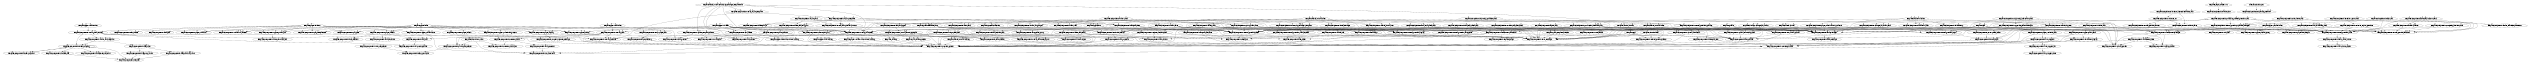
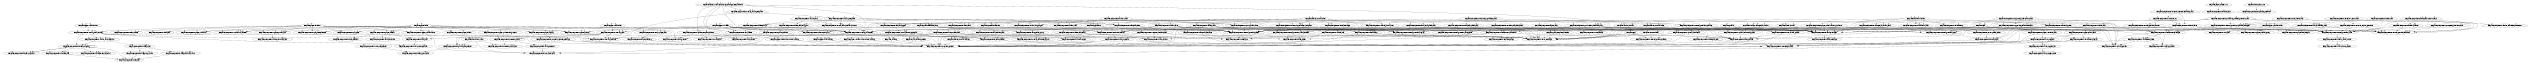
node "index:discussions/-new": label "index:discussions/-new" -> "template:discussions/-new"
node "template:components/user-avatar-upload": label "template:components/user-avatar-upload" -> "template:components/new-avatar-upload"
